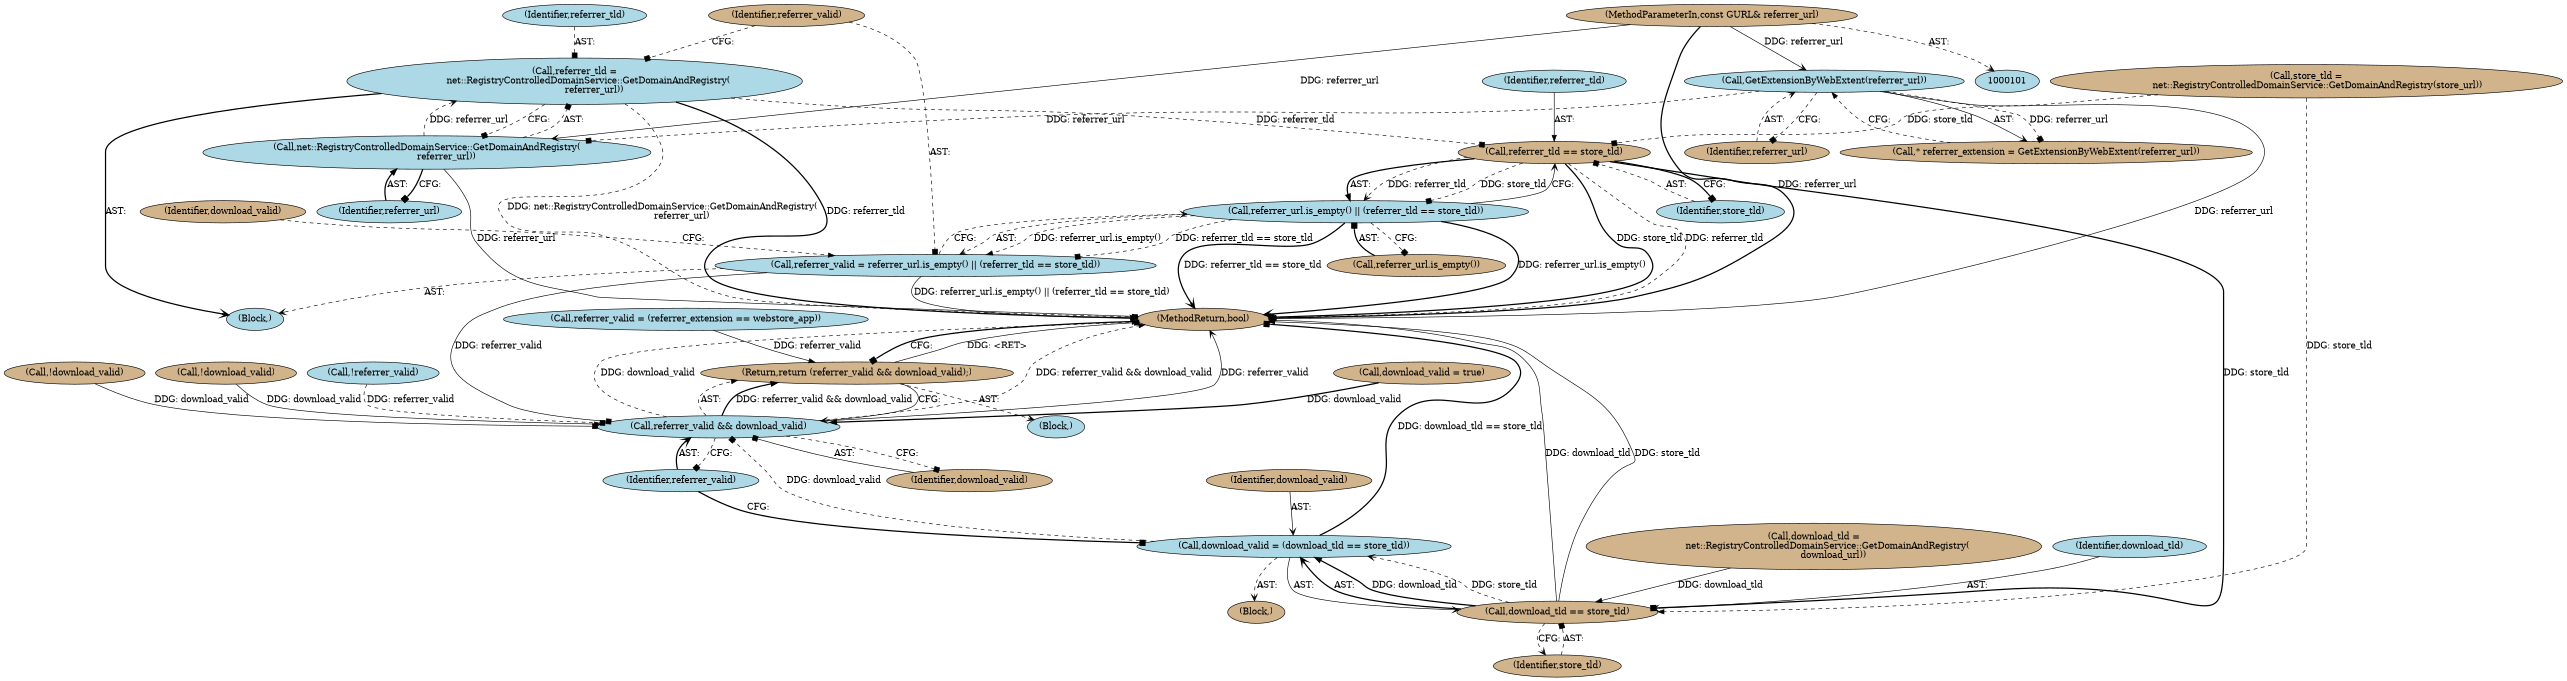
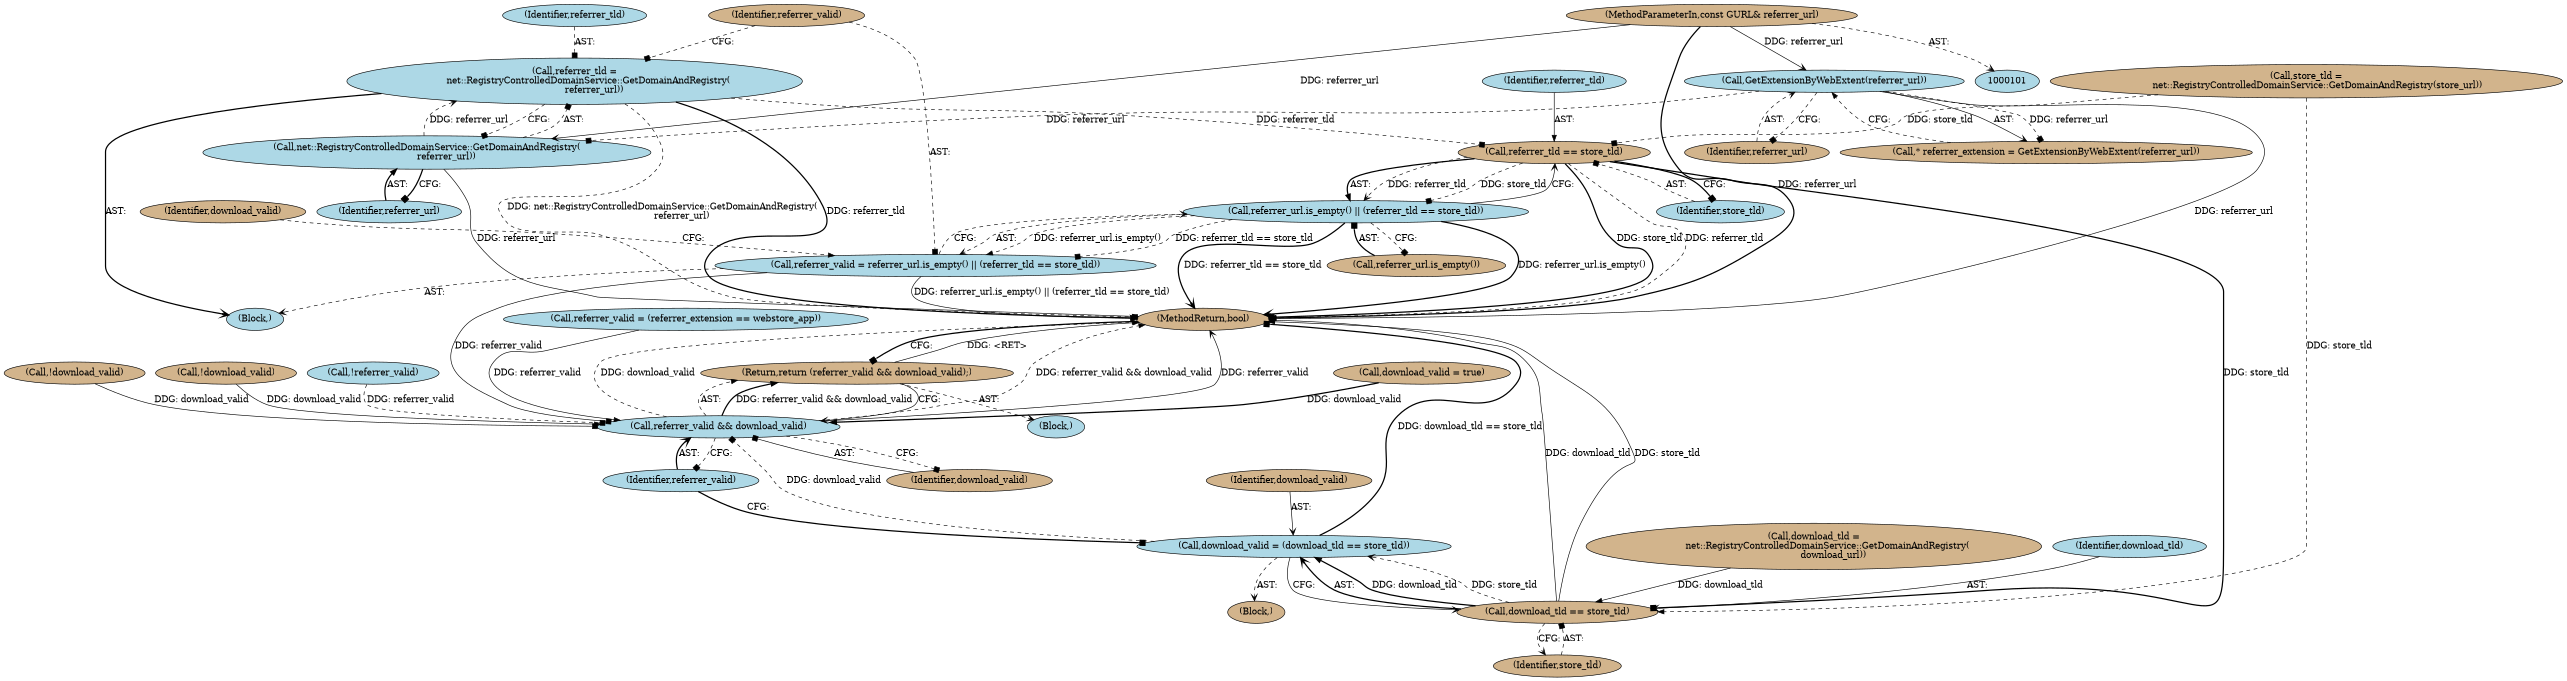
edge "(Return,return (referrer_valid && download_valid);)" -> "(MethodReturn,bool)": arrowhead box -> normal
edge "(Call,referrer_valid = (referrer_extension == webstore_app))" -> "(Return,return (referrer_valid && download_valid);)": now "(Call,referrer_valid = (referrer_extension == webstore_app))" -> "(Call,referrer_valid && download_valid)"
edge "(Call,download_valid = (download_tld == store_tld))" -> "(Call,download_tld == store_tld)": label "AST: " -> "CFG: "
